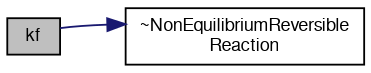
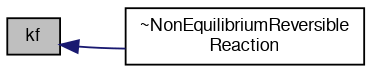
edge "kf" -> "~NonEquilibriumReversible Reaction": reversed
